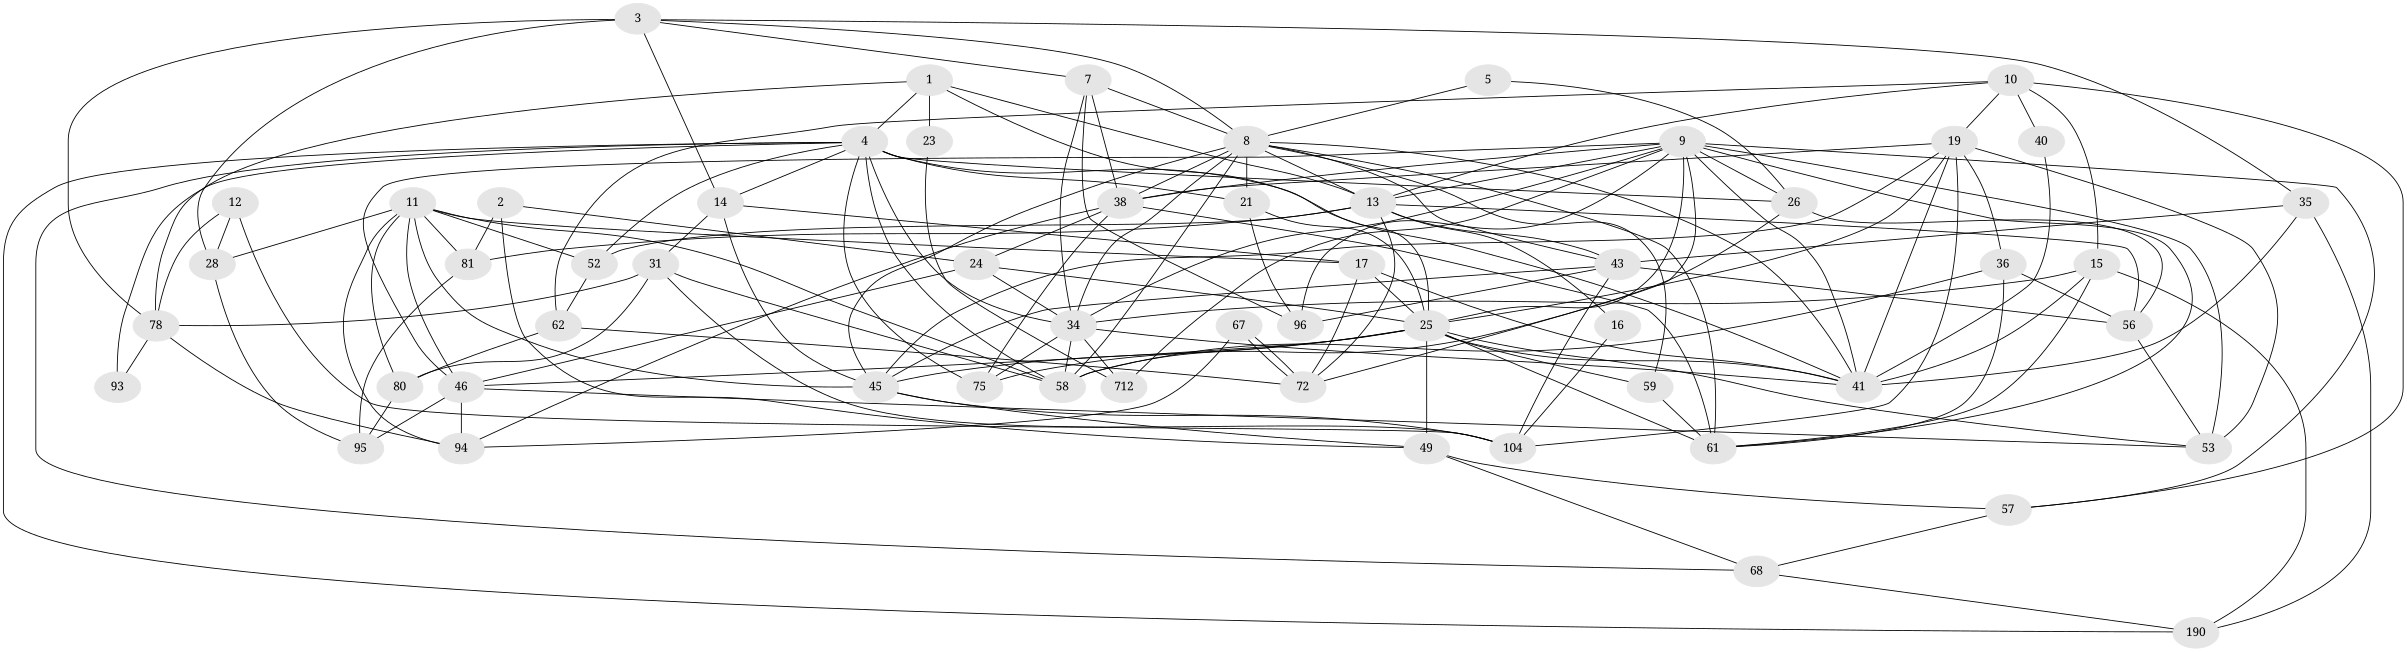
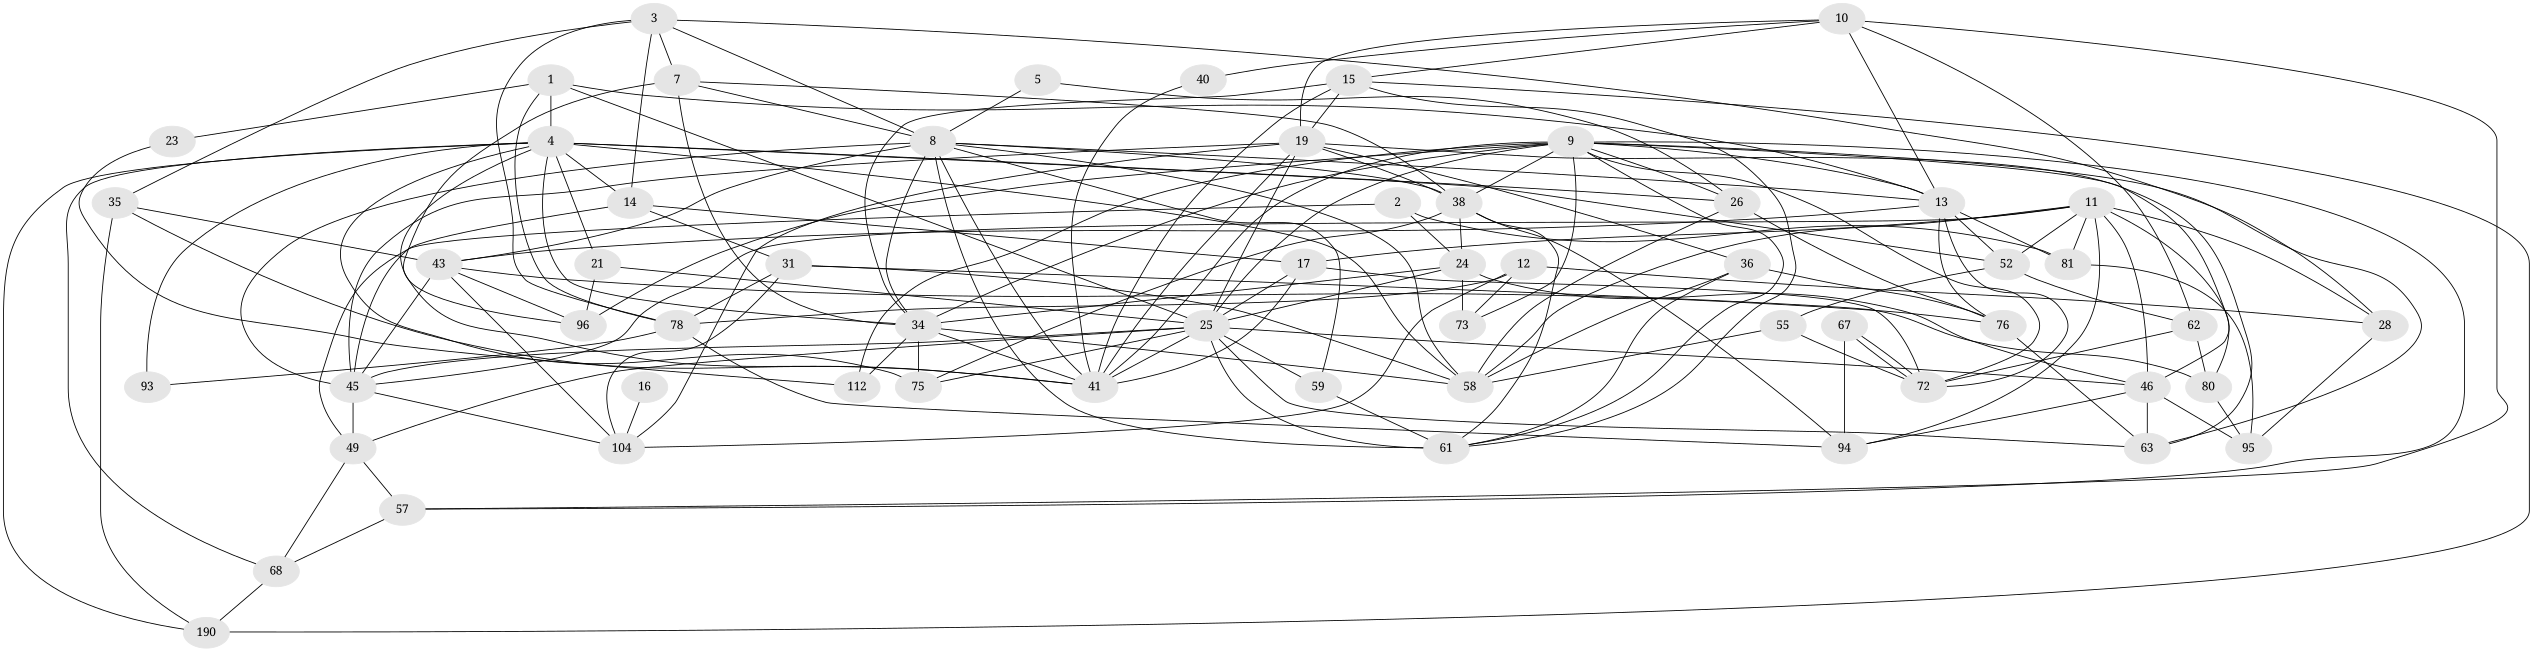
edge "15" -- "19": added
edge "8" -- "21": removed
edge "13" -- "16": removed
node "73": added
node "55": added
node "56": label "56" -> "76"
node "712": label "712" -> "112"
node "53": label "53" -> "63"
